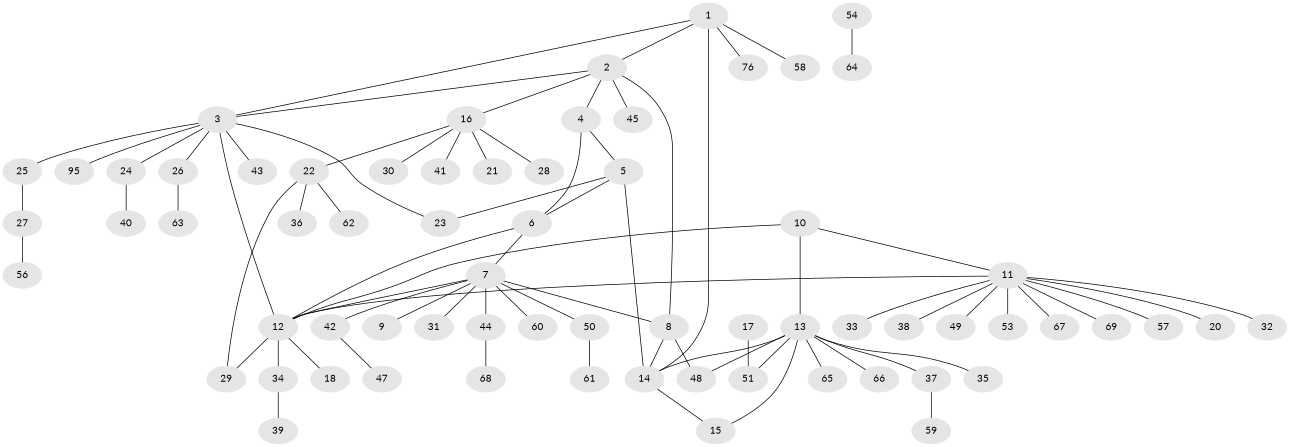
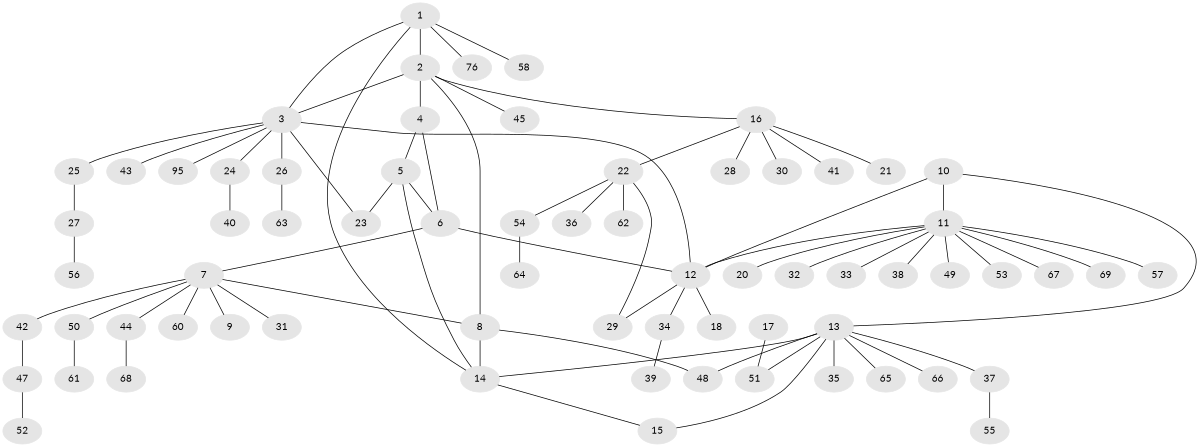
edge "22" -- "54": added
edge "7" -- "12": removed
node "52": added
node "59": label "59" -> "55"
